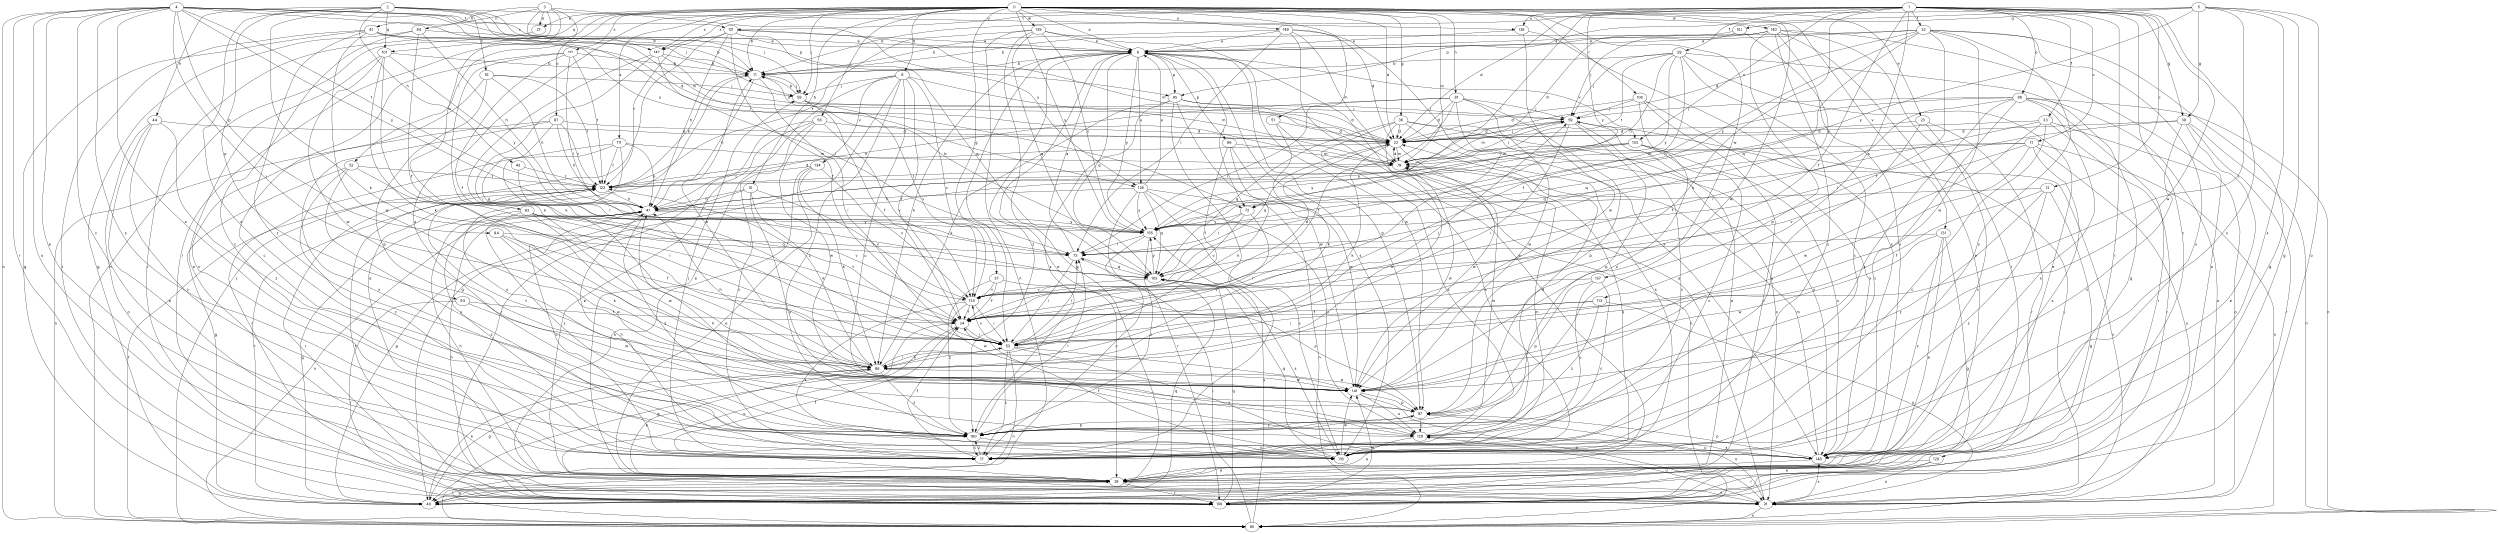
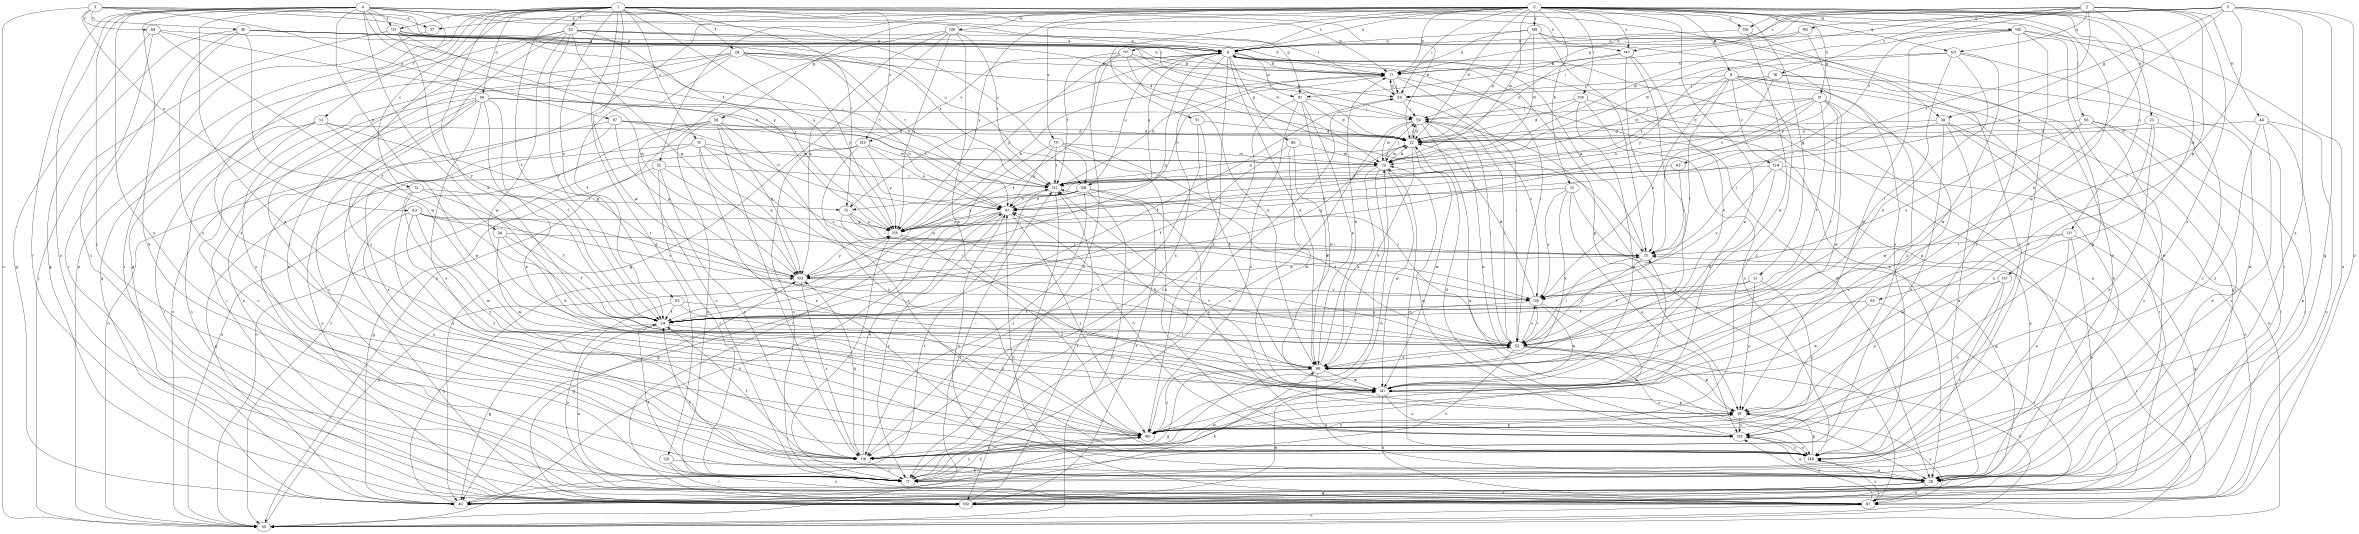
edge "15" -> "155": now "15" -> "103"
edge "116" -> "17": added, label "c"
